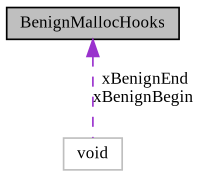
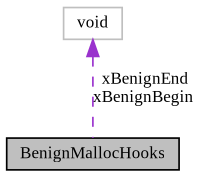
edge "void" -> "BenignMallocHooks": reversed
